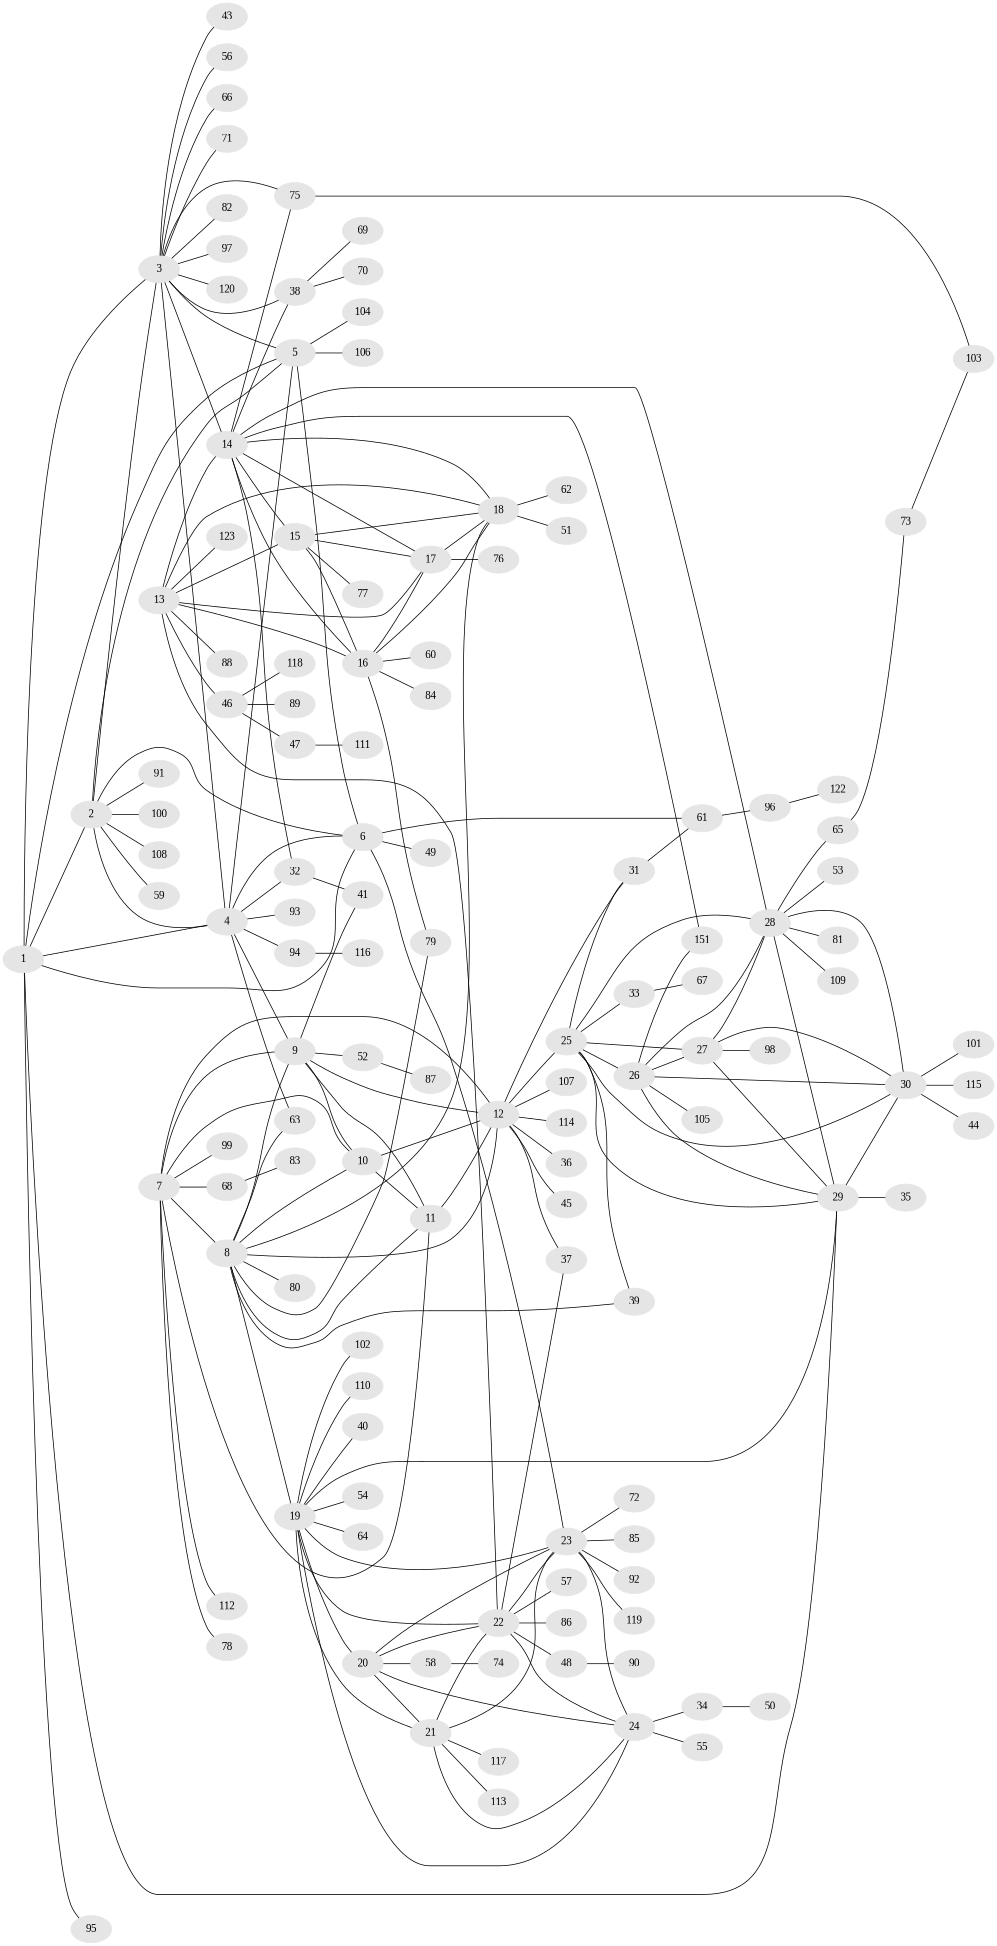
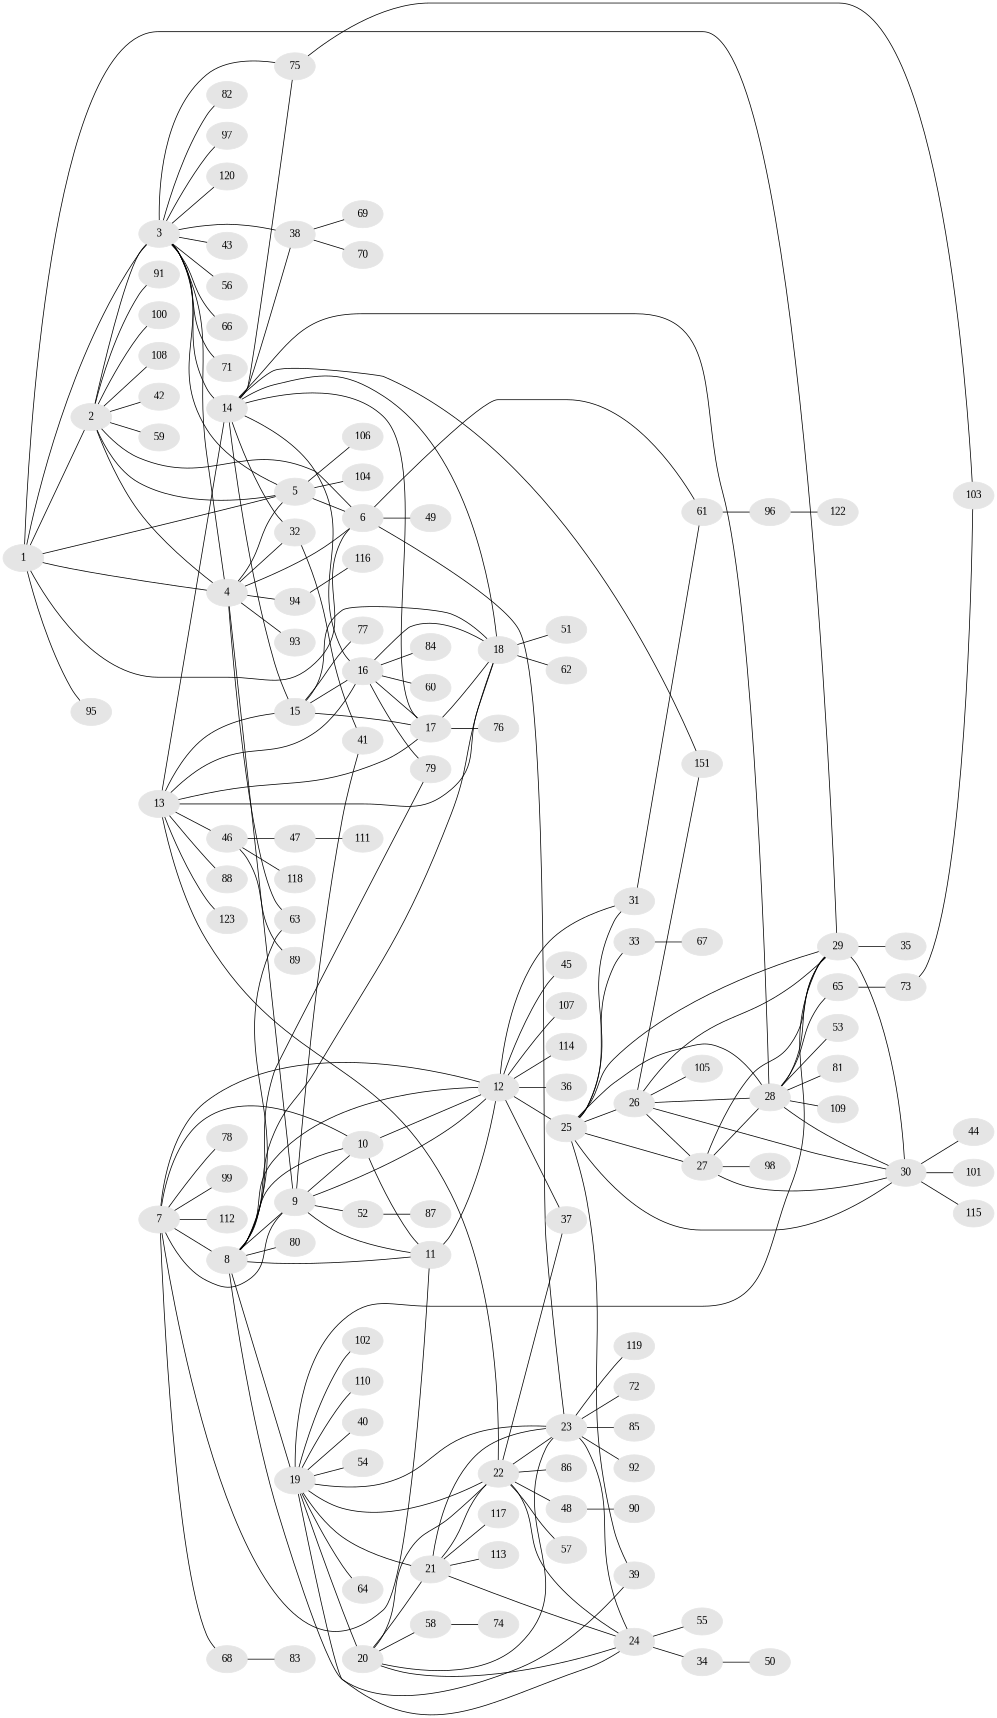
node "42": added
